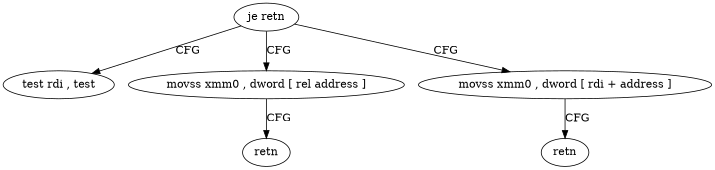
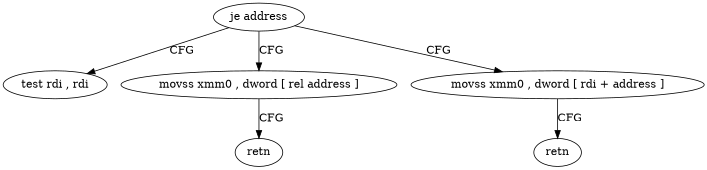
node "je retn": label "je retn" -> "je address"
node "test rdi , test": label "test rdi , test" -> "test rdi , rdi"
